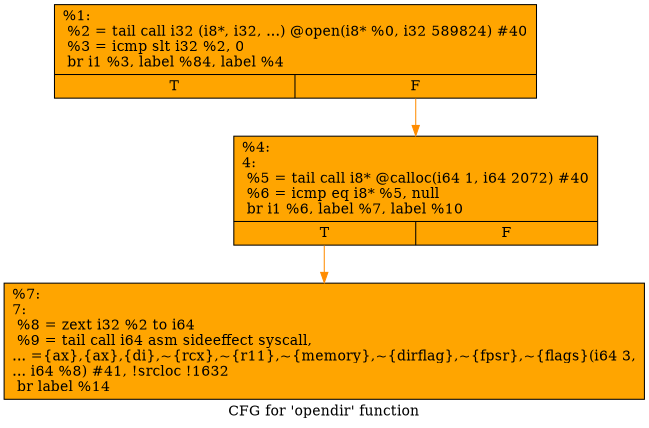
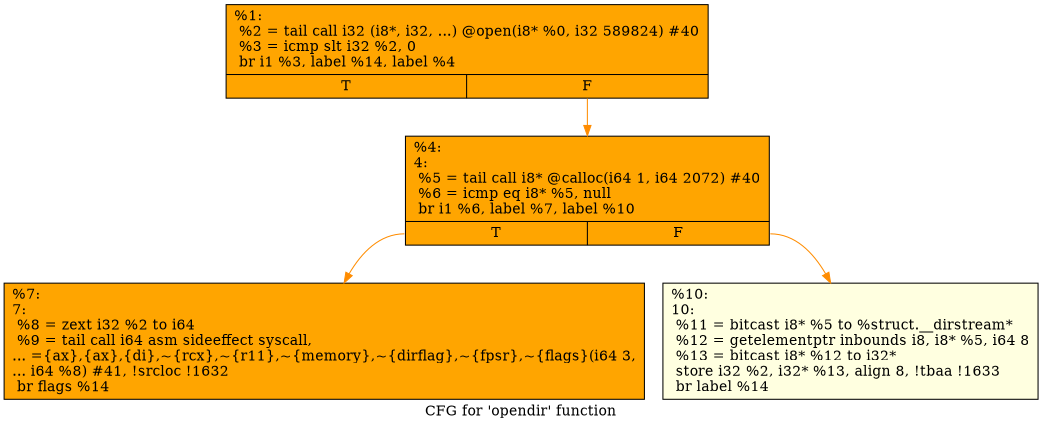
node "%1:": text "br i1 %3, label %84, label %4" -> "br i1 %3, label %14, label %4"
node "%10:": added
node "%7:": text "br label %14" -> "br flags %14"
